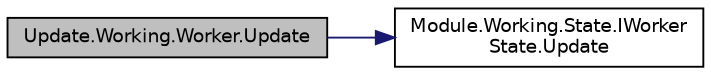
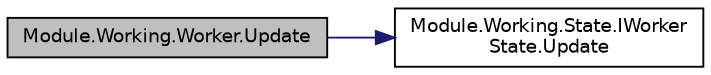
node "Update.Working.Worker.Update": label "Update.Working.Worker.Update" -> "Module.Working.Worker.Update"
